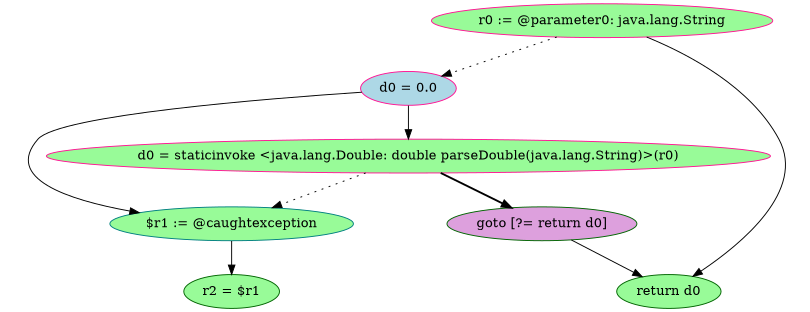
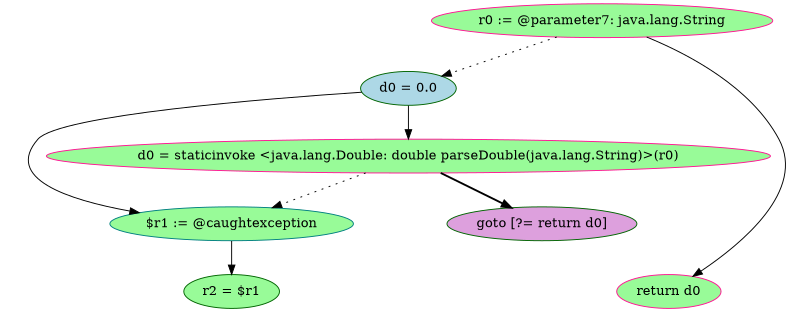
node "r0 := @parameter0: java.lang.String": label "r0 := @parameter0: java.lang.String" -> "r0 := @parameter7: java.lang.String"
node "d0 = 0.0": color deeppink -> darkgreen
edge "goto [?= return d0]" -> "return d0": removed
node "return d0": color darkgreen -> deeppink
